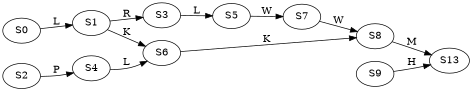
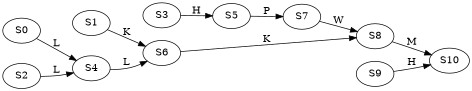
edge "S3" -> "S5": label "L" -> "H"
edge "S5" -> "S7": label "W" -> "P"
edge "S1" -> "S3": removed, label "R"
edge "S0" -> "S1": now "S0" -> "S4"
node "S13": label "S13" -> "S10"
edge "S2" -> "S4": label "P" -> "L"
